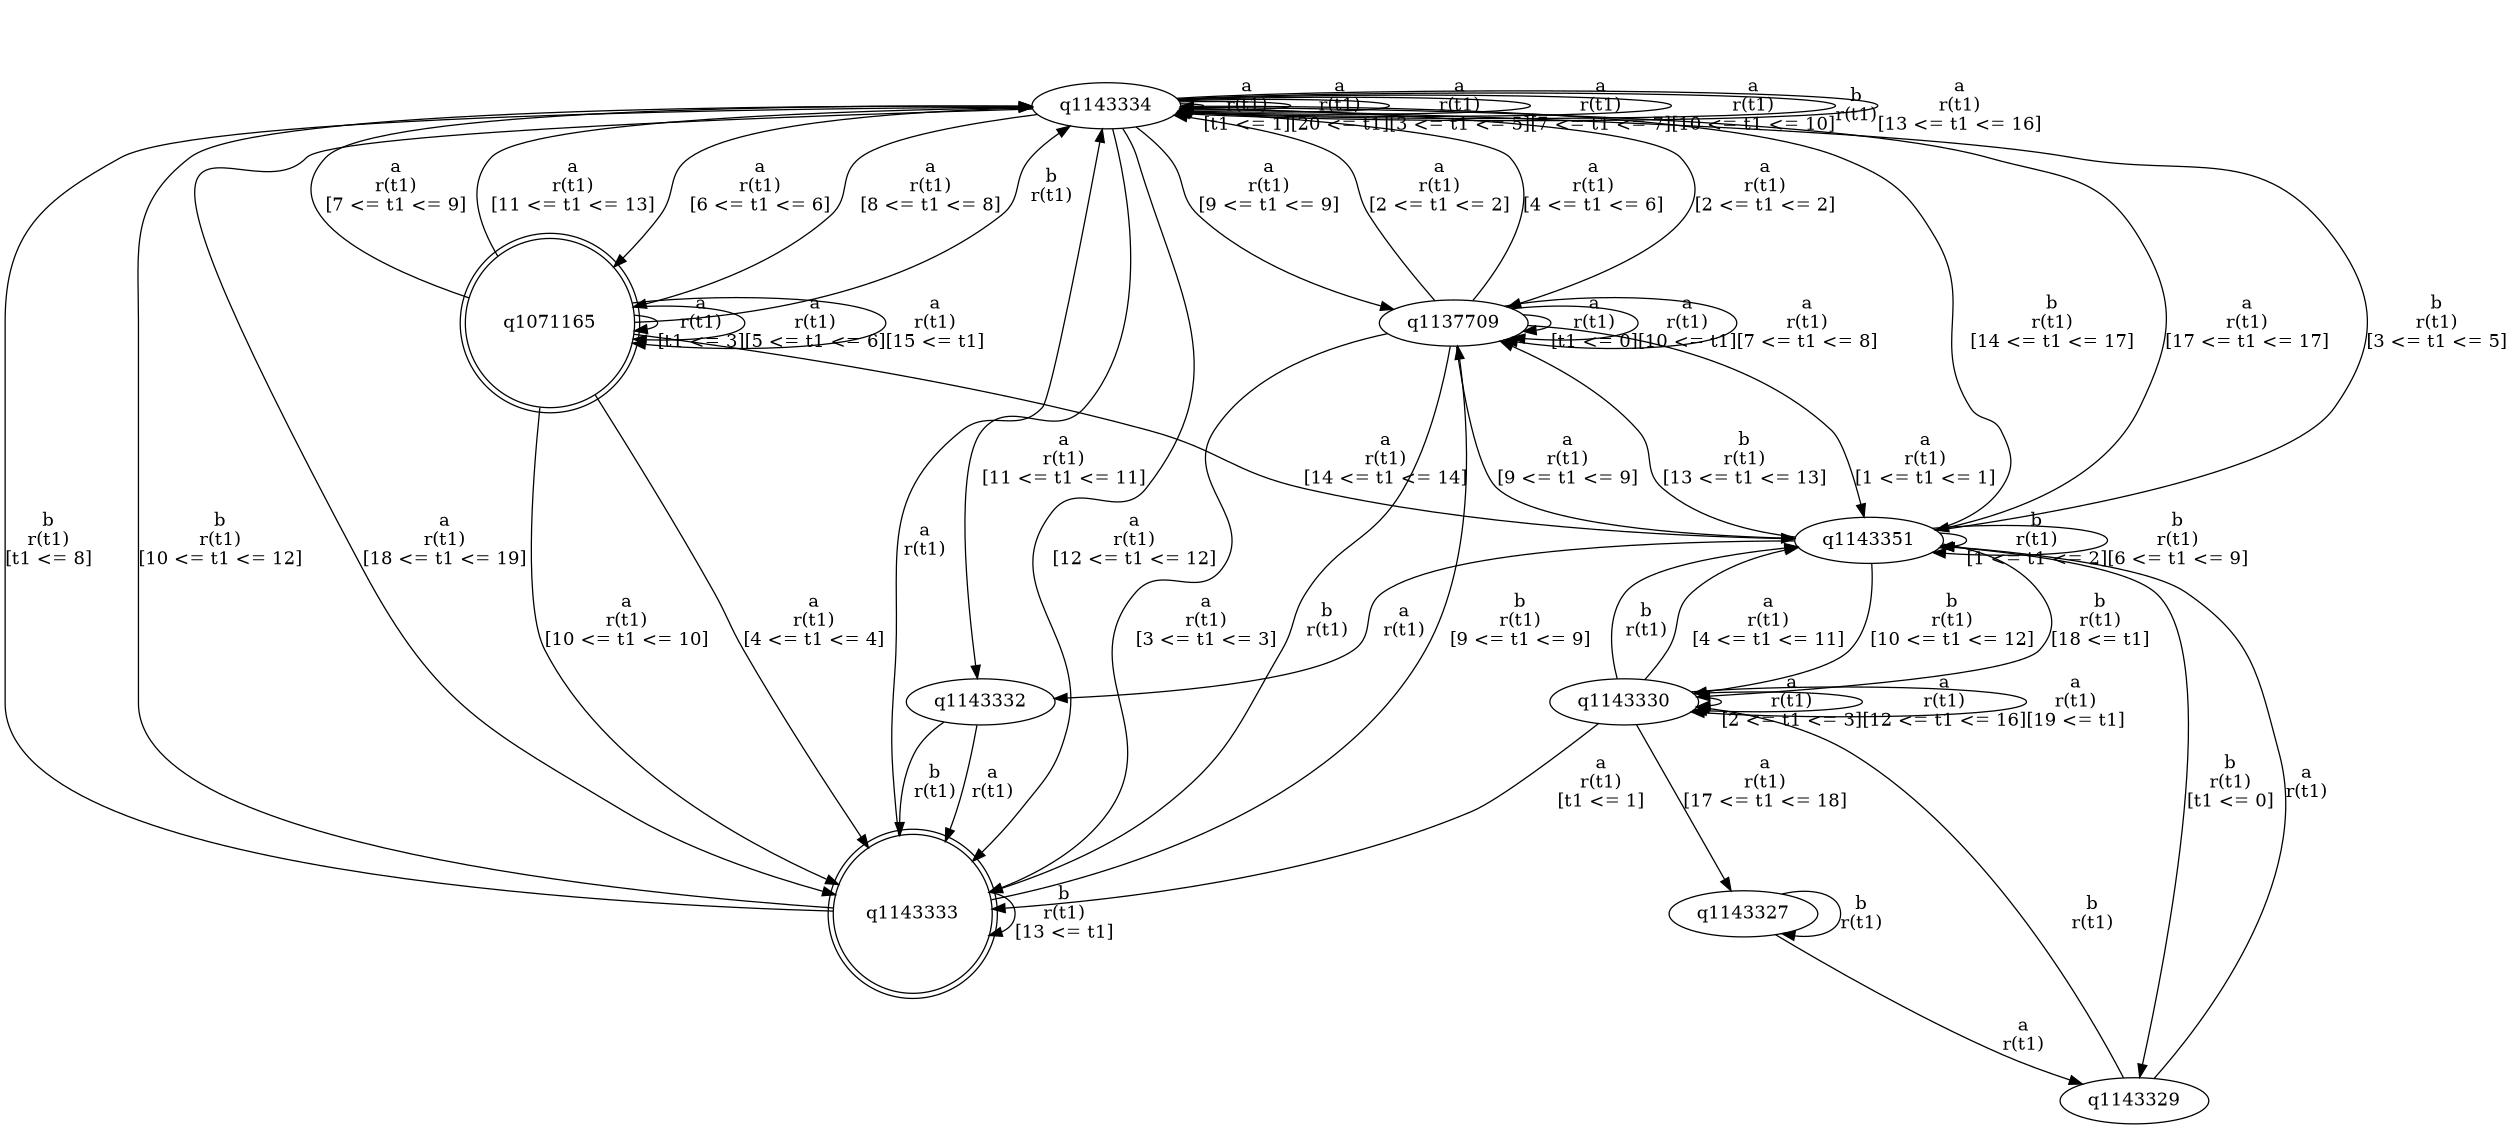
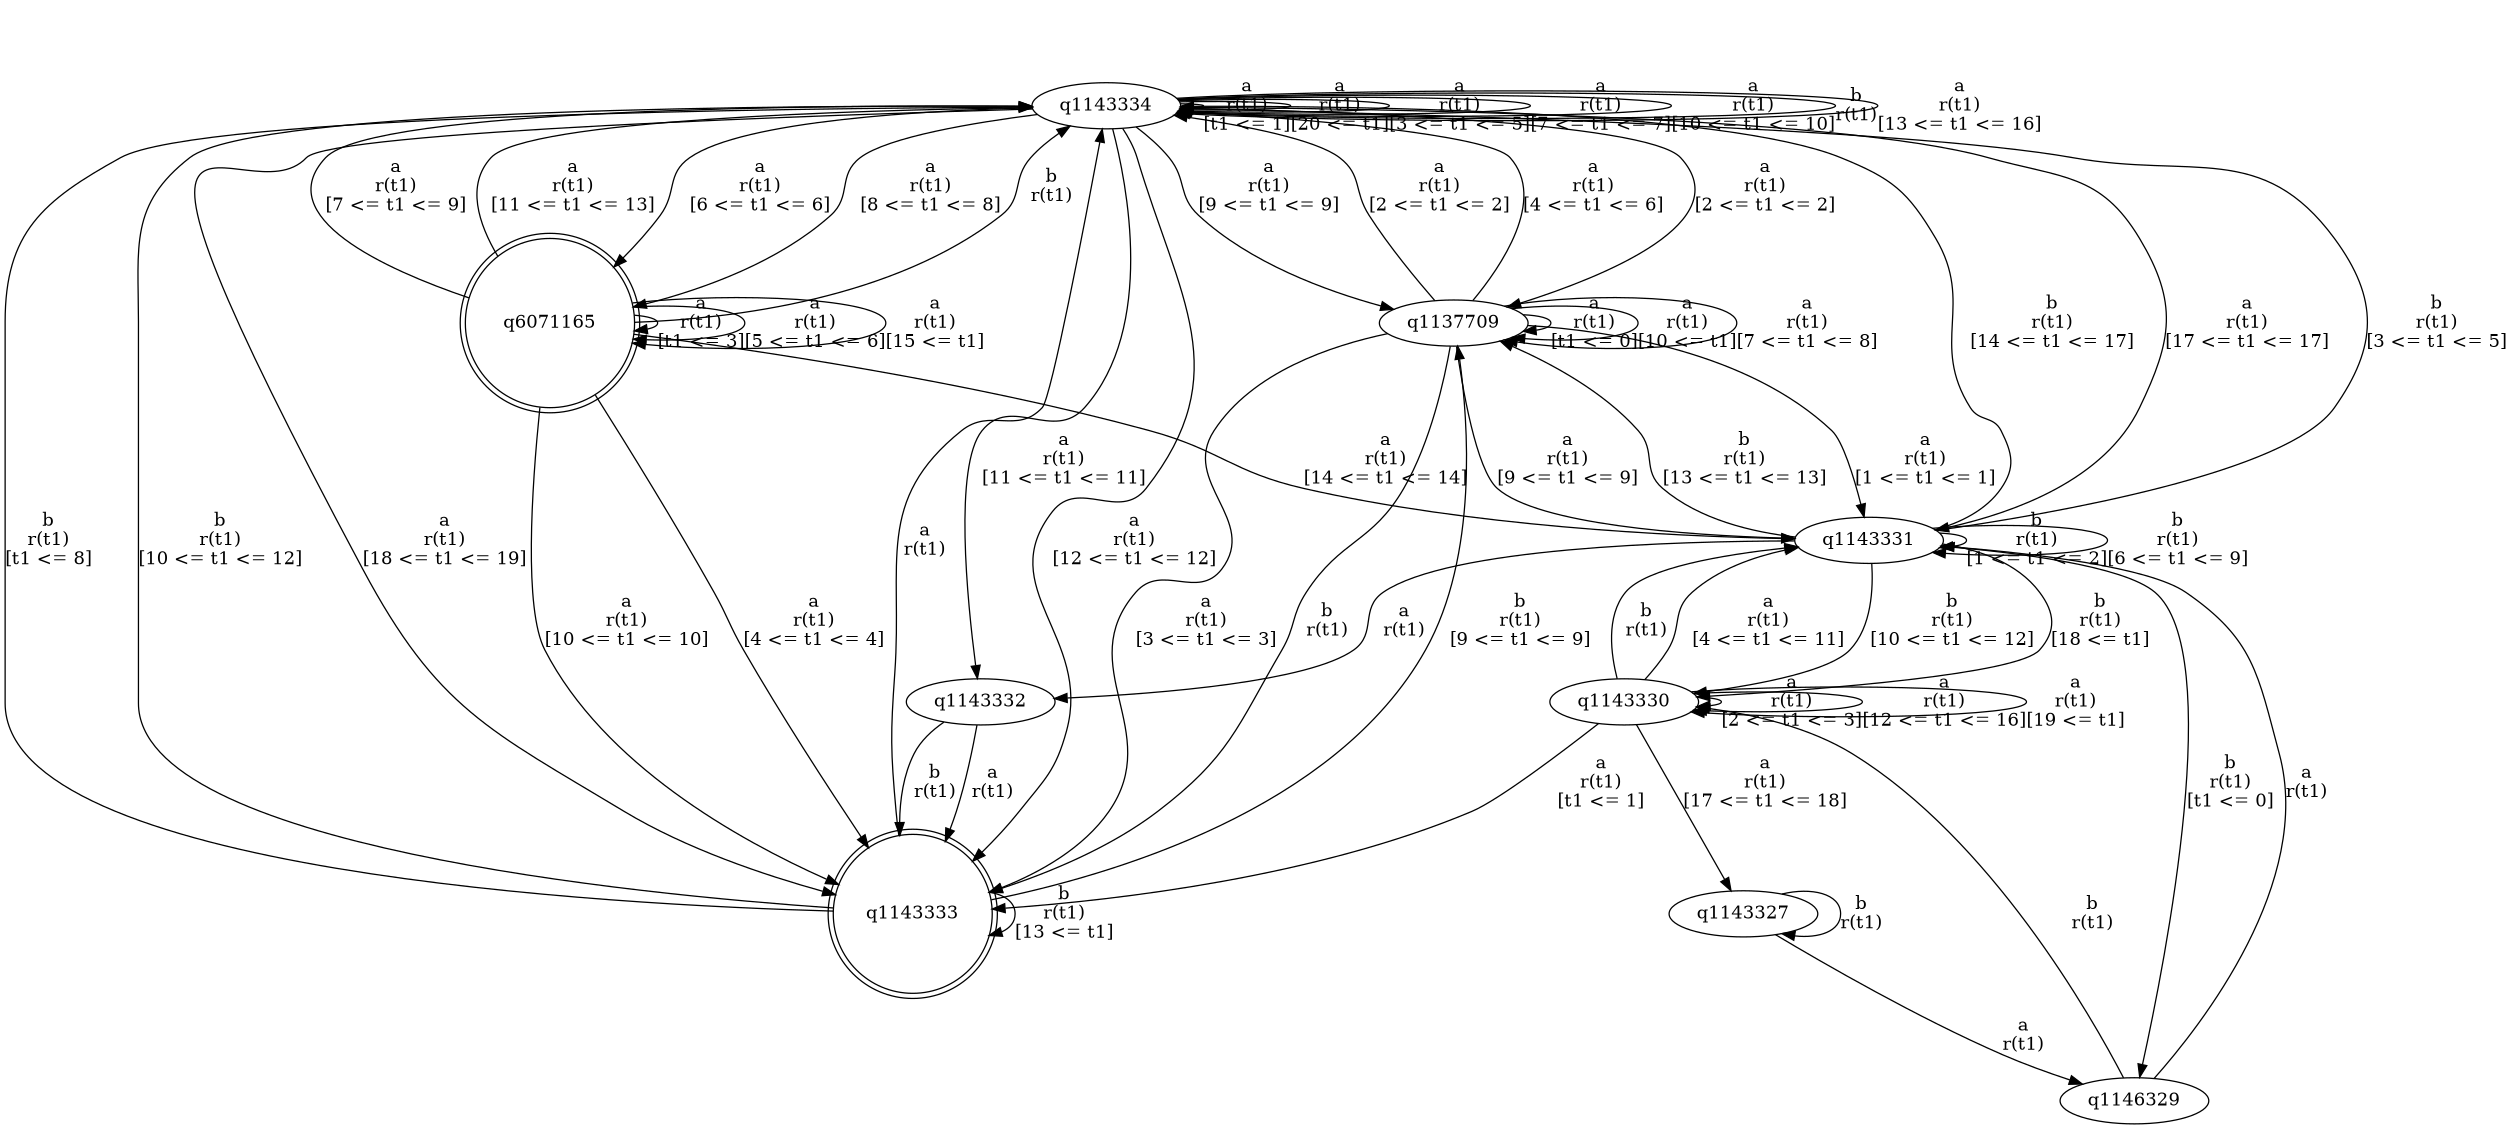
node "q1071165": label "q1071165" -> "q6071165"
node "q1143351": label "q1143351" -> "q1143331"
node "q1143329": label "q1143329" -> "q1146329"
